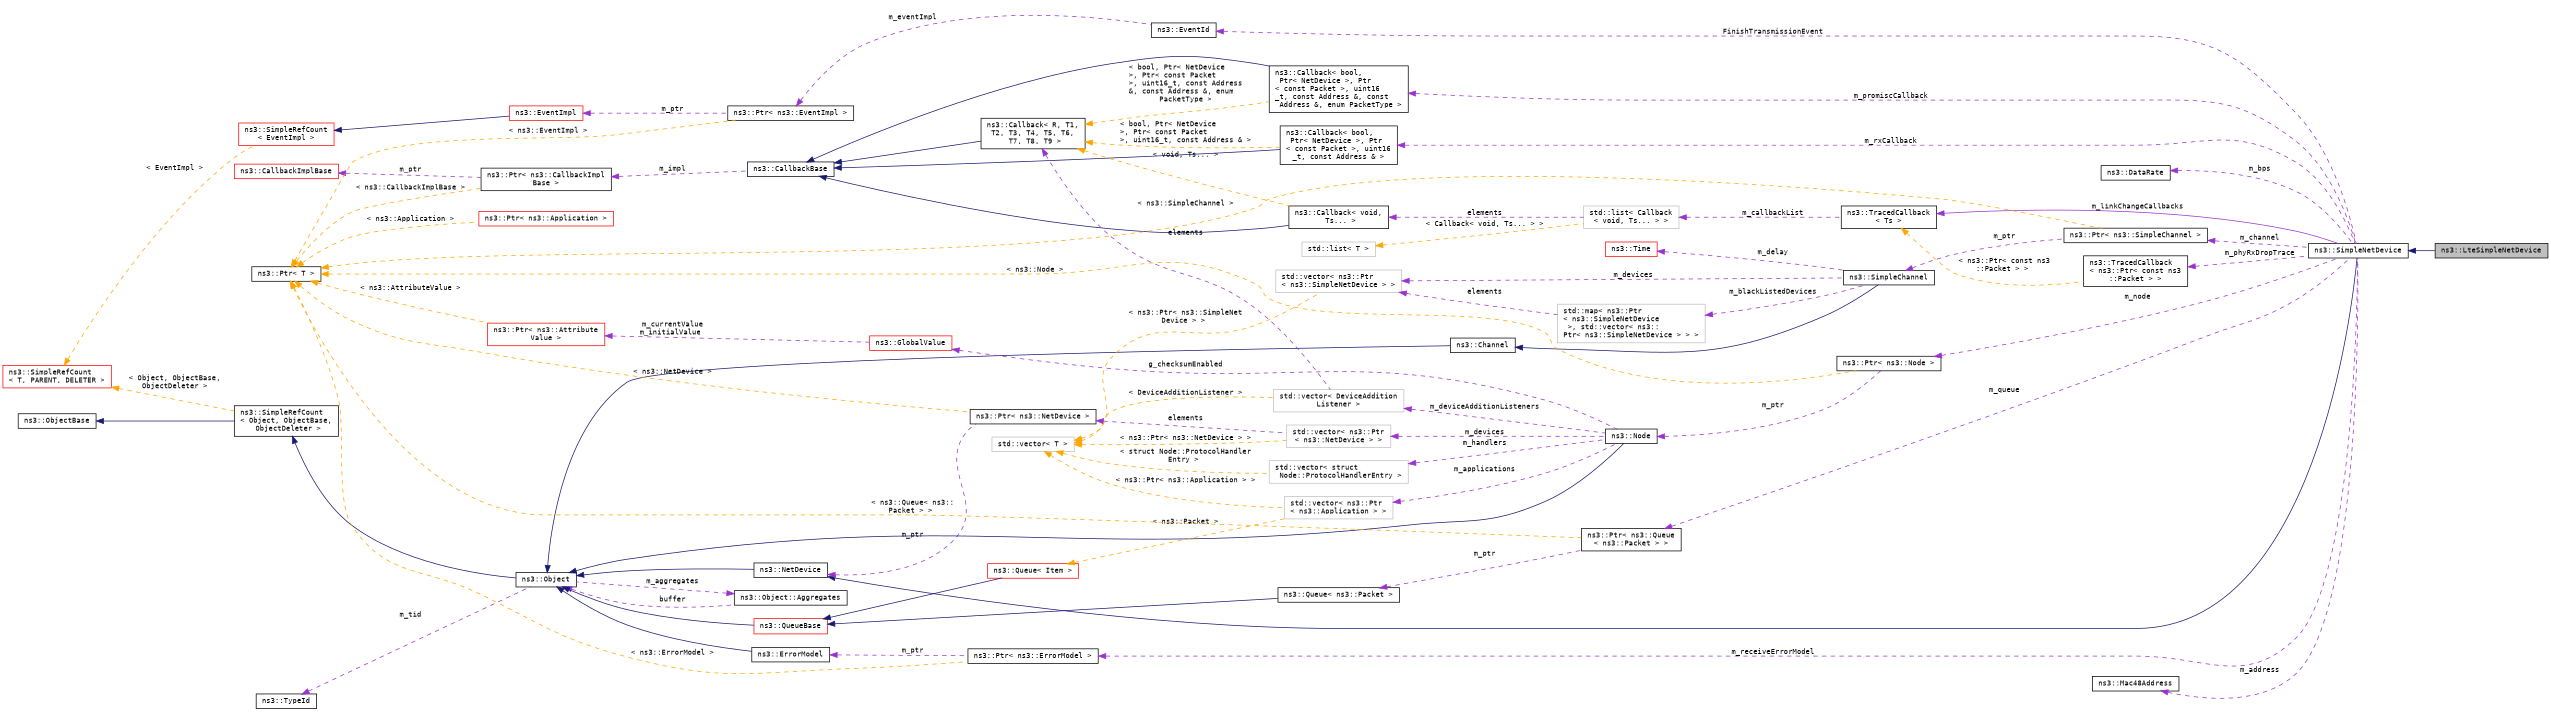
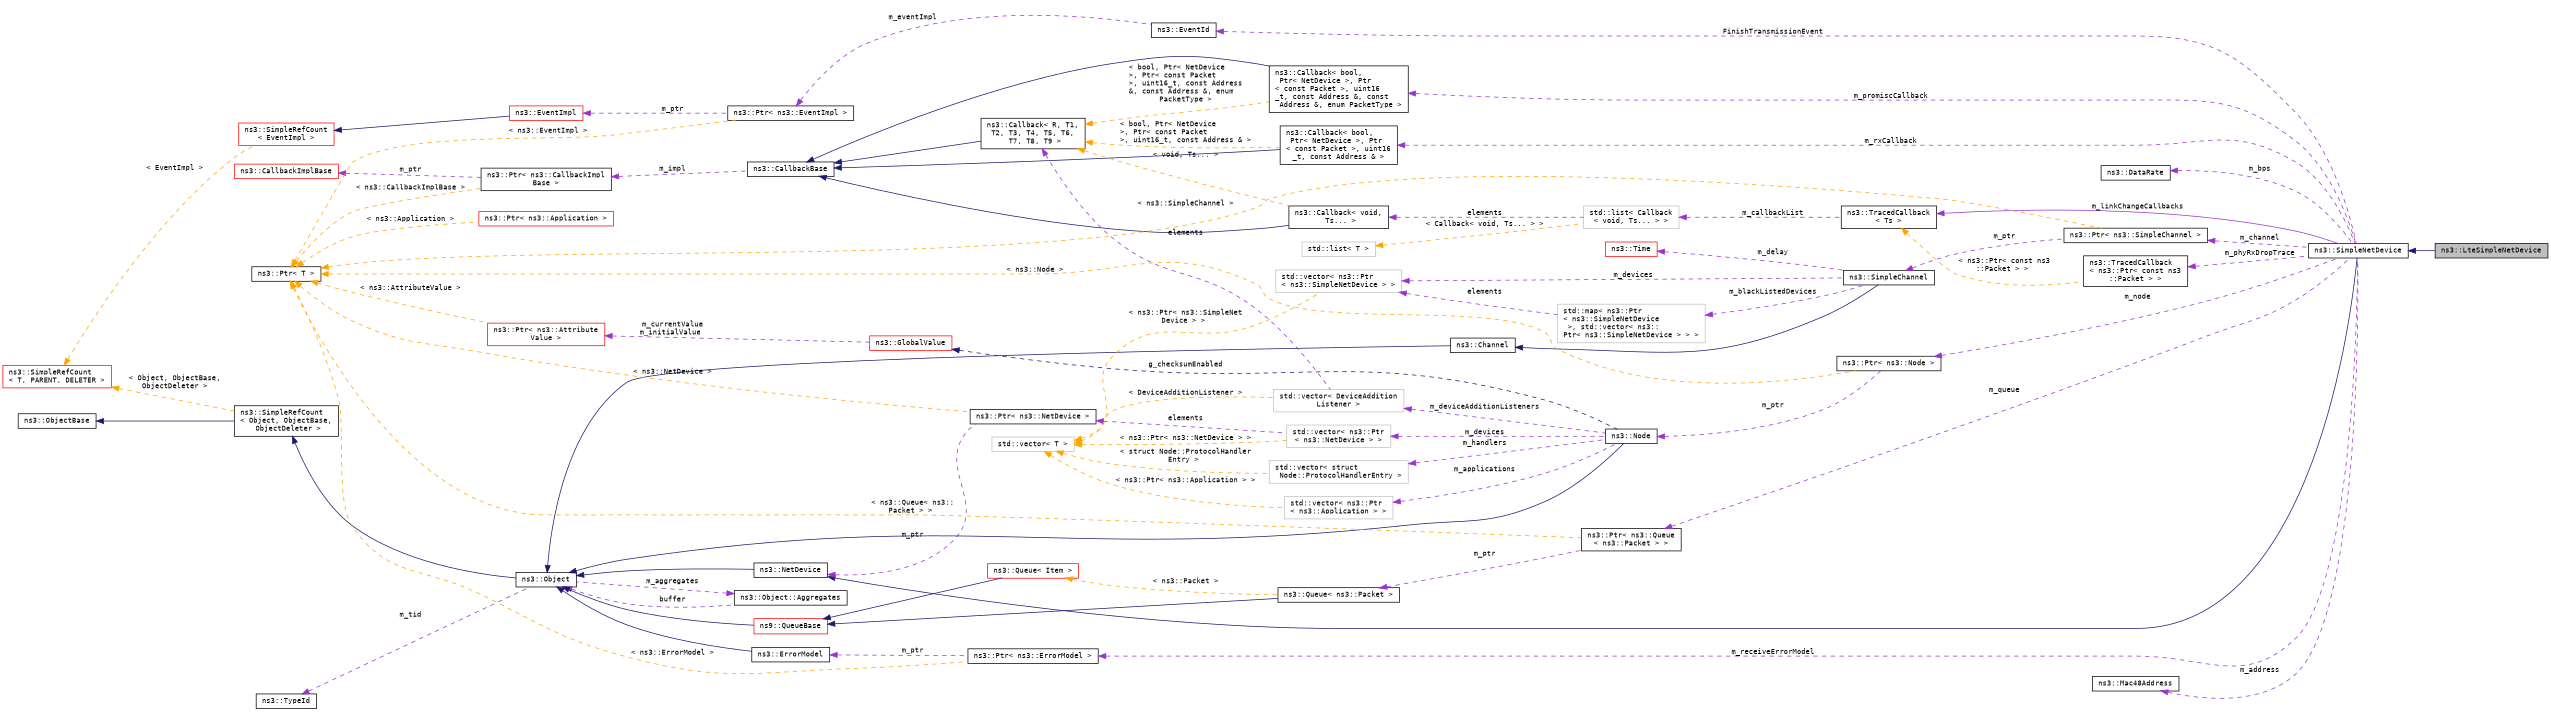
edge "ns3::Node" -> "ns3::GlobalValue": color darkorchid3 -> midnightblue
edge "std::vector< ns3::Ptr < ns3::Application > >" -> "ns3::Queue< Item >": now "ns3::Queue< ns3::Packet >" -> "ns3::Queue< Item >"
node "ns3::QueueBase": label "ns3::QueueBase" -> "ns9::QueueBase"
